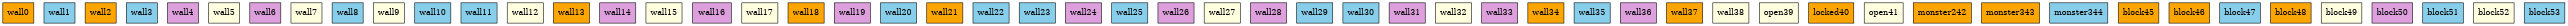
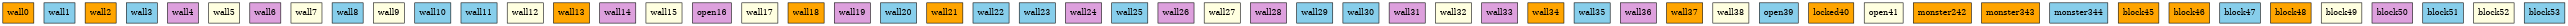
node "wall16": label "wall16" -> "open16"
node "open39": fillcolor lightyellow -> skyblue
